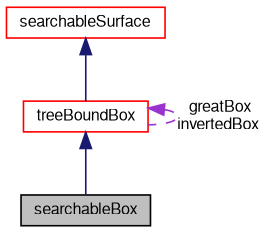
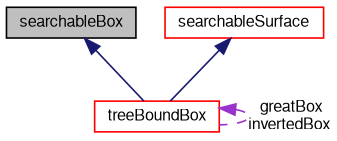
edge "searchableBox" -> "treeBoundBox": reversed
